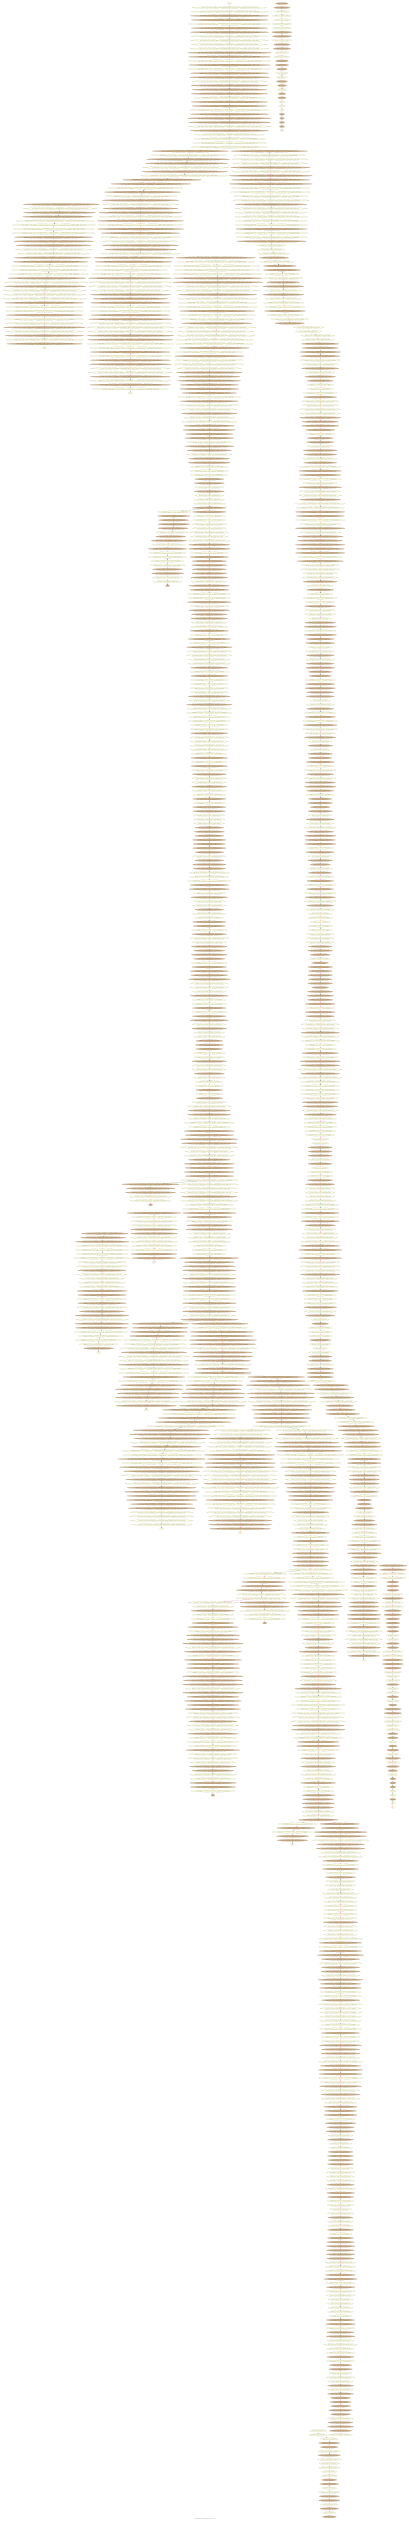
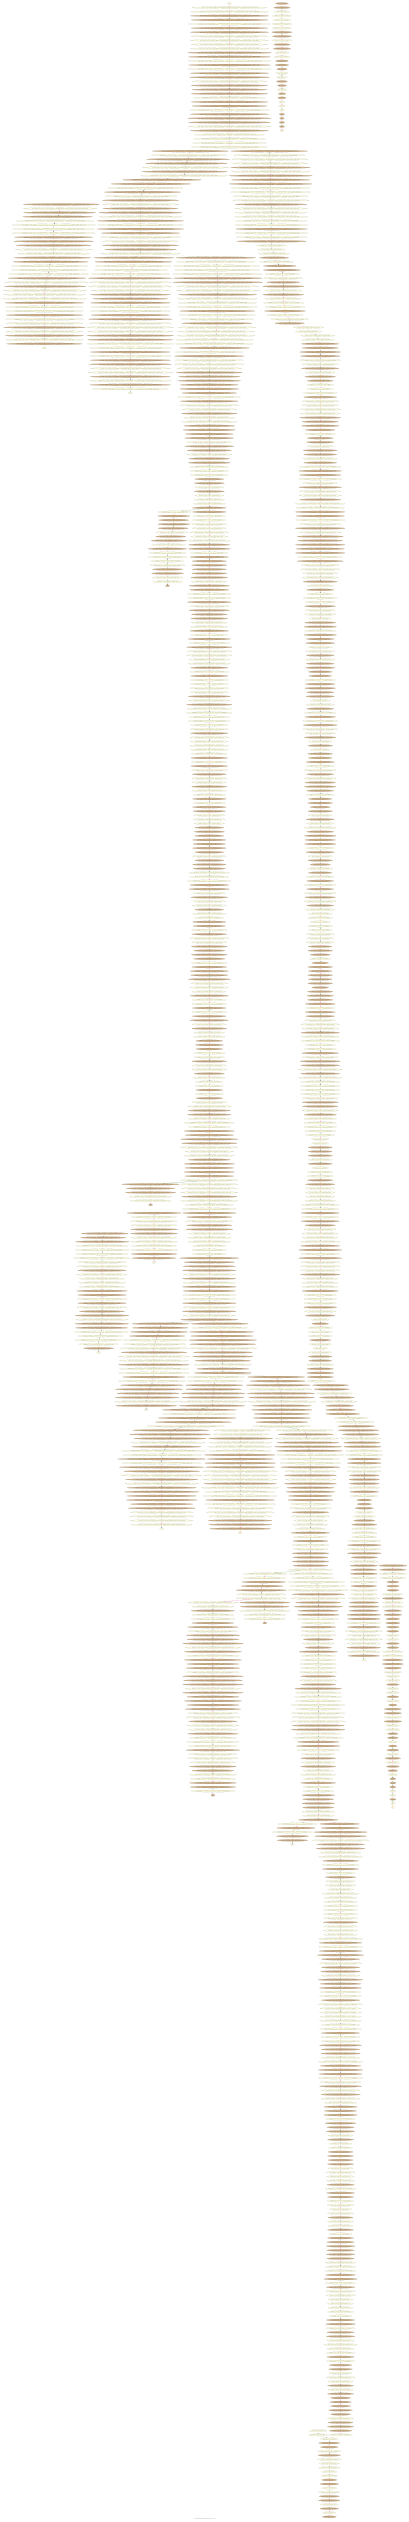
node "12 | 632 634 635 : 14 15 704 705 706 707": fillcolor lightyellow -> tan
